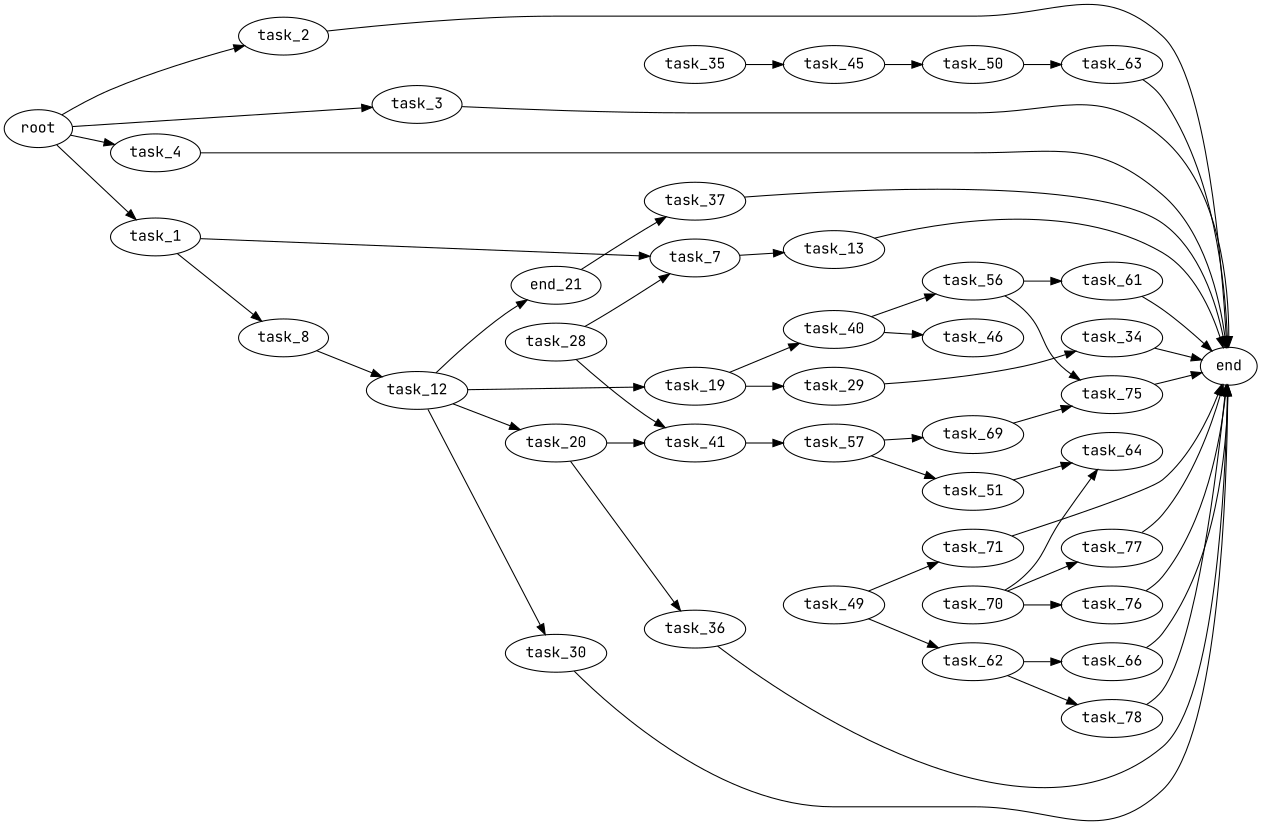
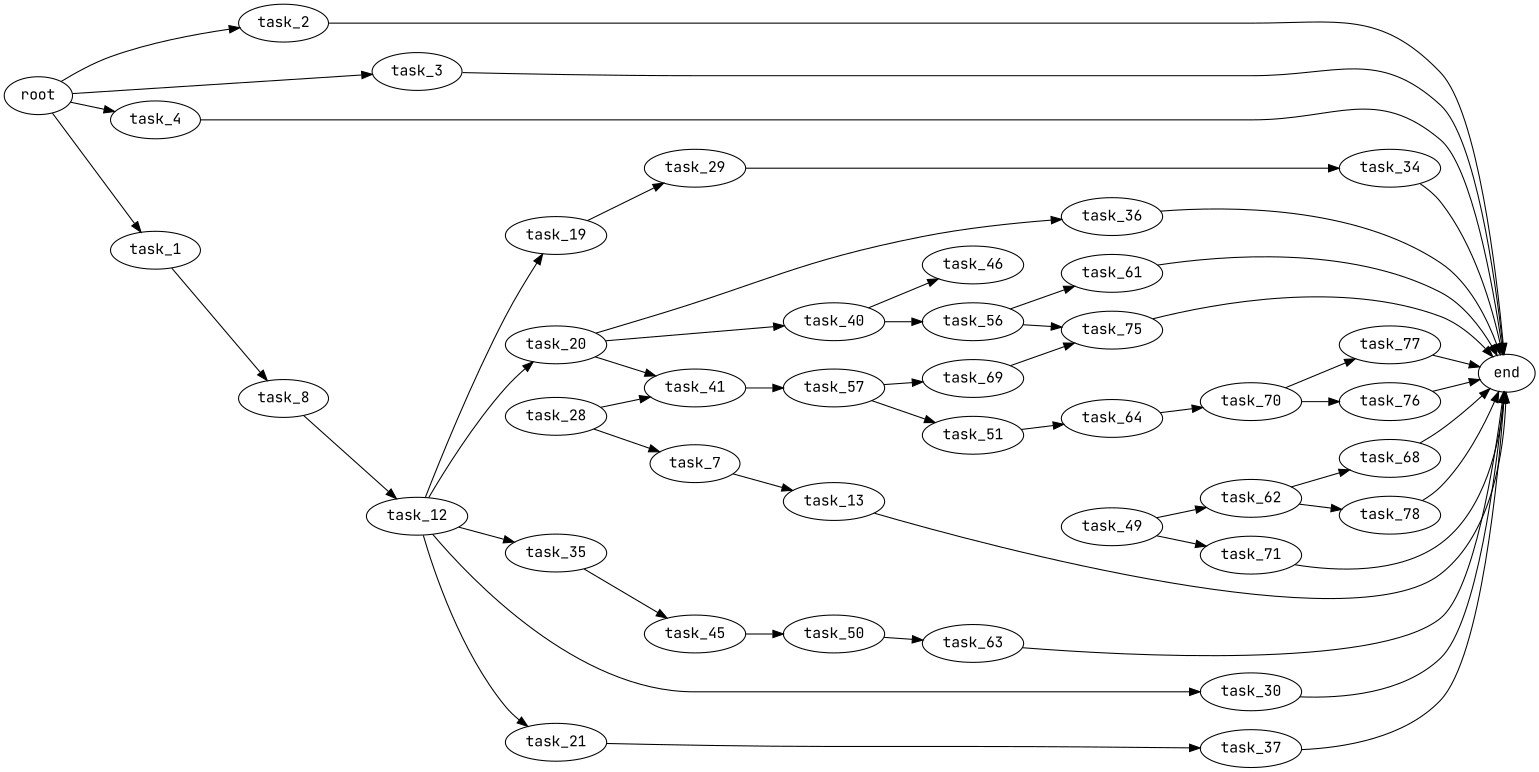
edge "task_1" -> "task_7": removed
node "end_21": label "end_21" -> "task_21"
edge "task_19" -> "task_40": now "task_20" -> "task_40"
edge "task_12" -> "task_35": added
edge "task_70" -> "task_64": reversed
node "task_66": label "task_66" -> "task_68"
